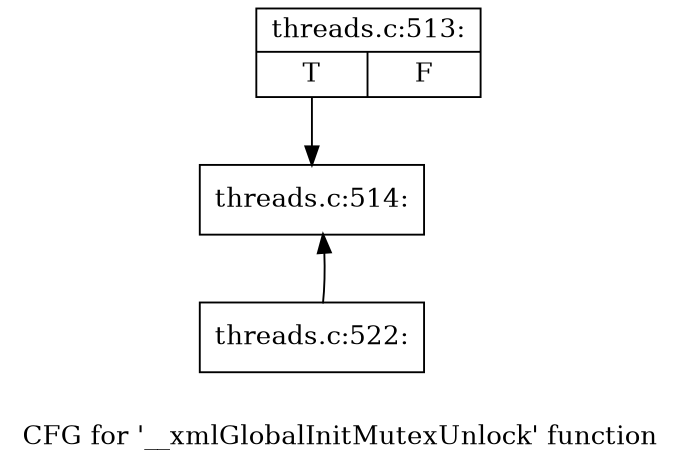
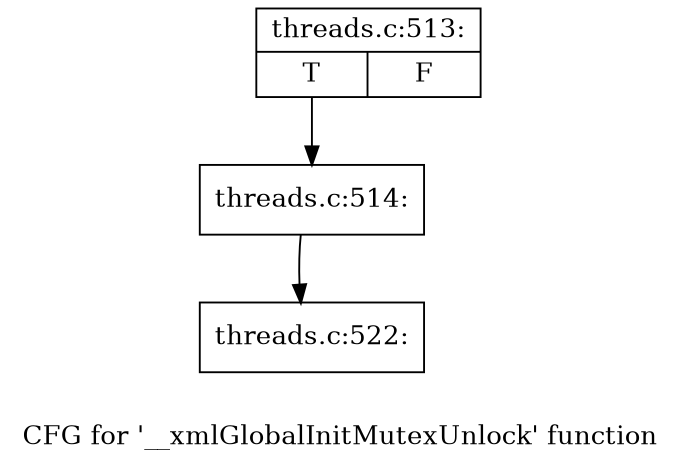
edge "threads.c:522:" -> "threads.c:514:": reversed
